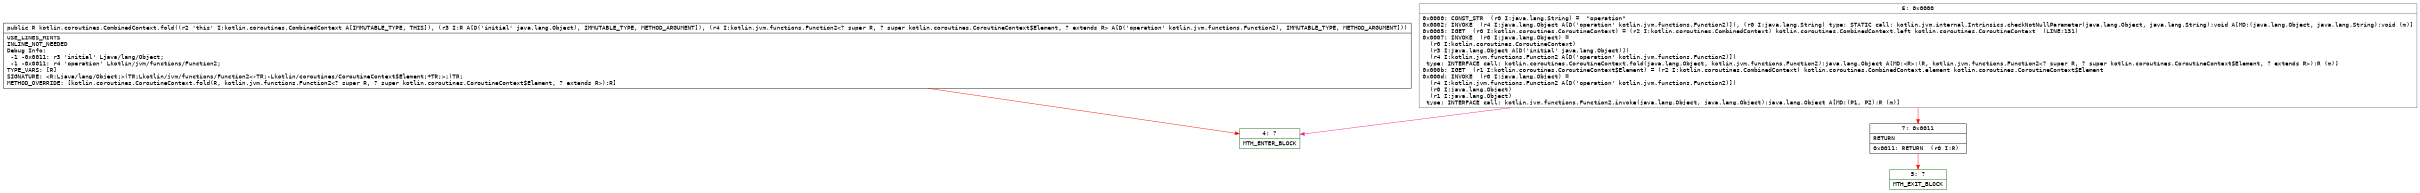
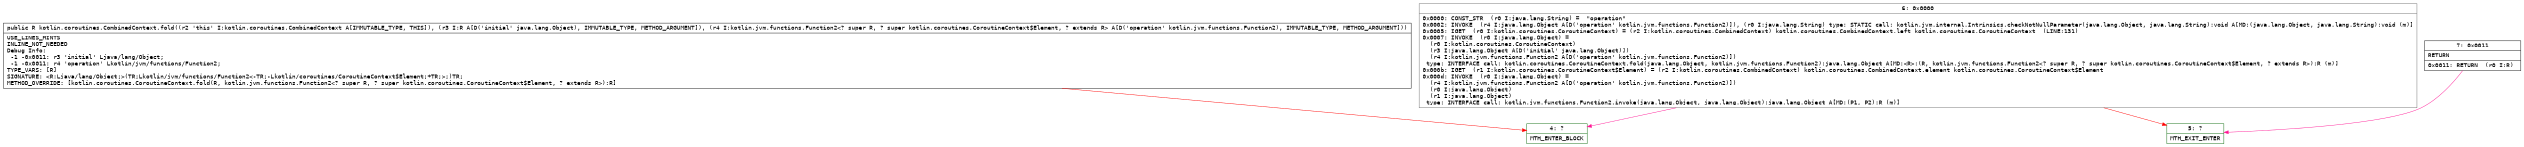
edge "6: 0x0000" -> "7: 0x0011": now "6: 0x0000" -> "5: ?"
edge "7: 0x0011" -> "5: ?": color red -> deeppink
node "5: ?": text "MTH_EXIT_BLOCK" -> "MTH_EXIT_ENTER"
